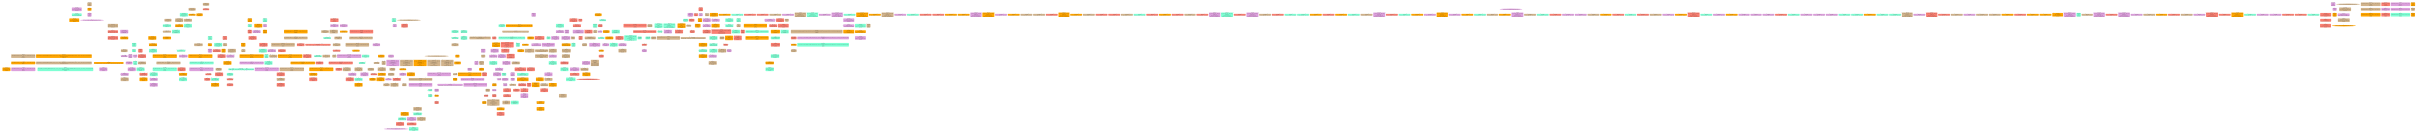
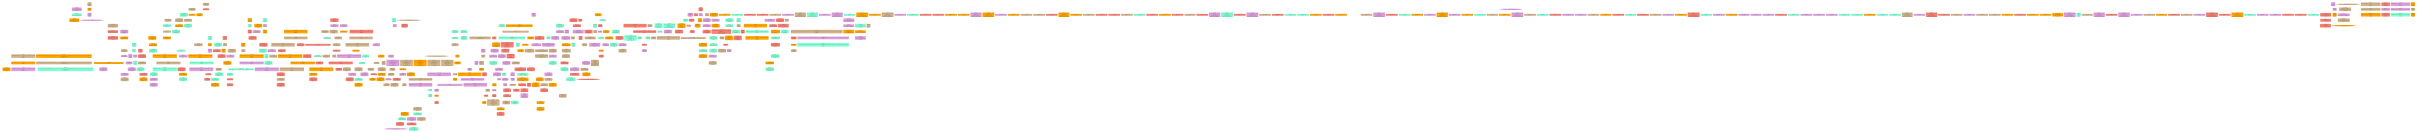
node "CE0x43d63b0": removed
node "CE0x438fc30": fillcolor salmon -> aquamarine
